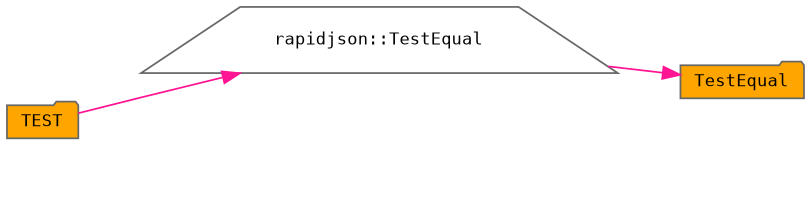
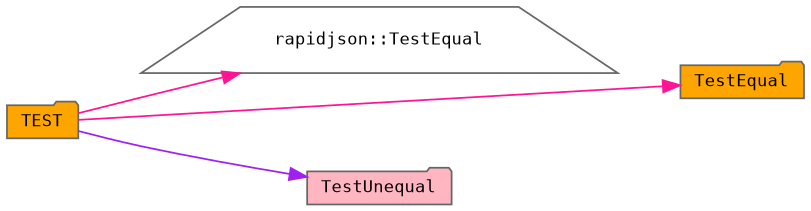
edge "rapidjson::TestEqual" -> "TestEqual": now "TEST" -> "TestEqual"
node "TestUnequal": added
